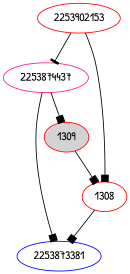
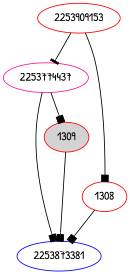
node "2253902153": label "2253902153" -> "2253909153"
node "2253874437": label "2253874437" -> "2253774437"
edge "1309" -> "1308": now "1309" -> "2253873381"
